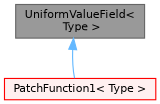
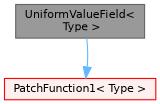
edge "PatchFunction1< Type >" -> "UniformValueField< Type >": reversed
